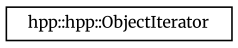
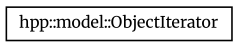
node "hpp::hpp::ObjectIterator": label "hpp::hpp::ObjectIterator" -> "hpp::model::ObjectIterator"
